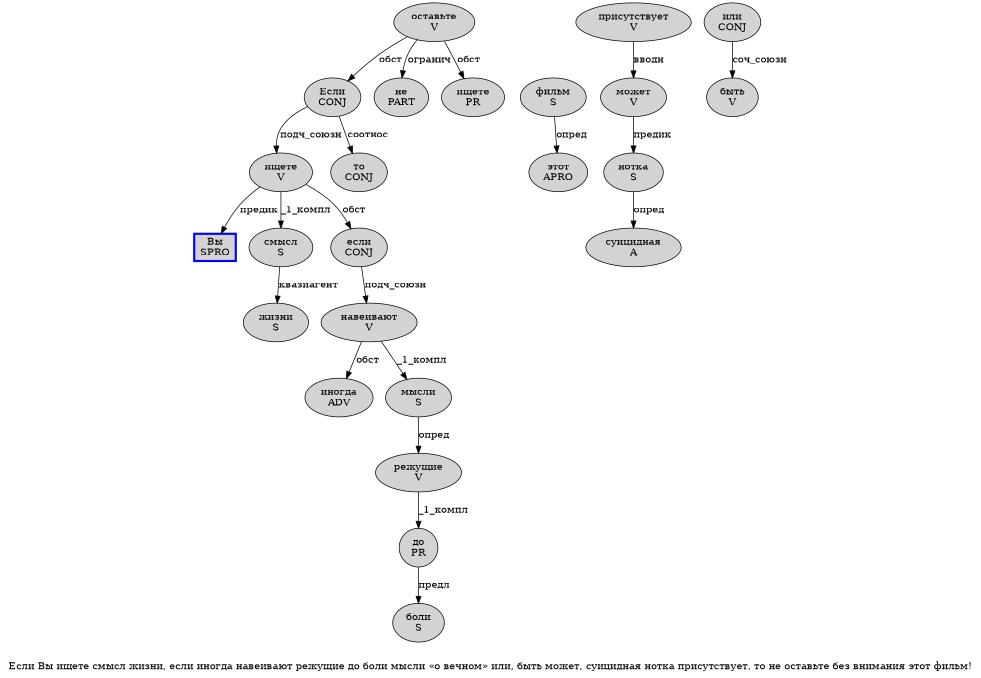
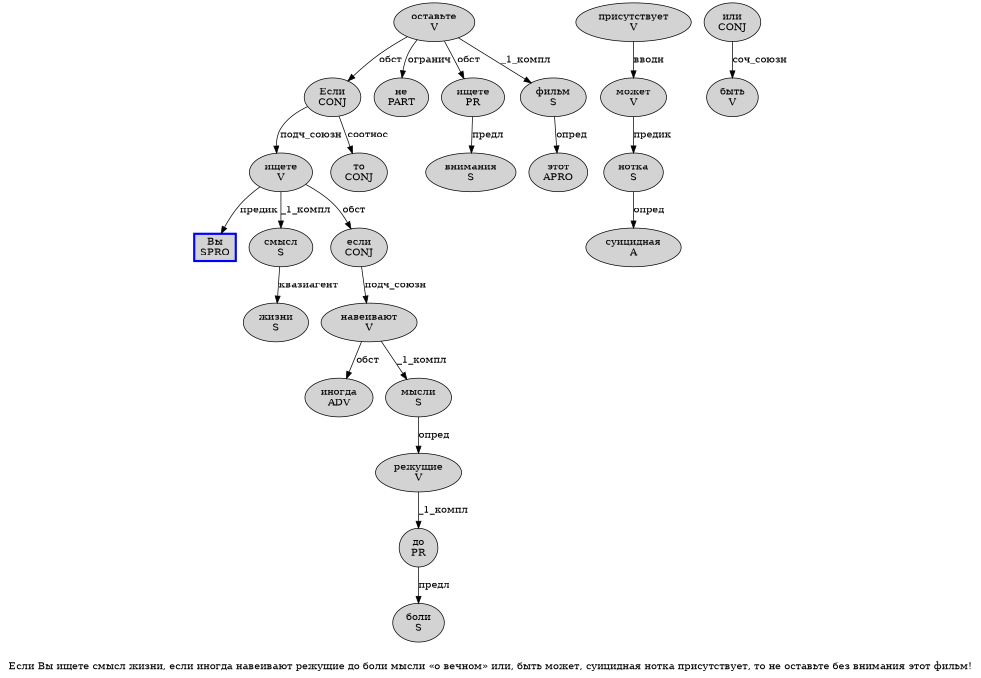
edge "оставьте V" -> "фильм S": added, label "_1_компл"
node "внимания S": added
